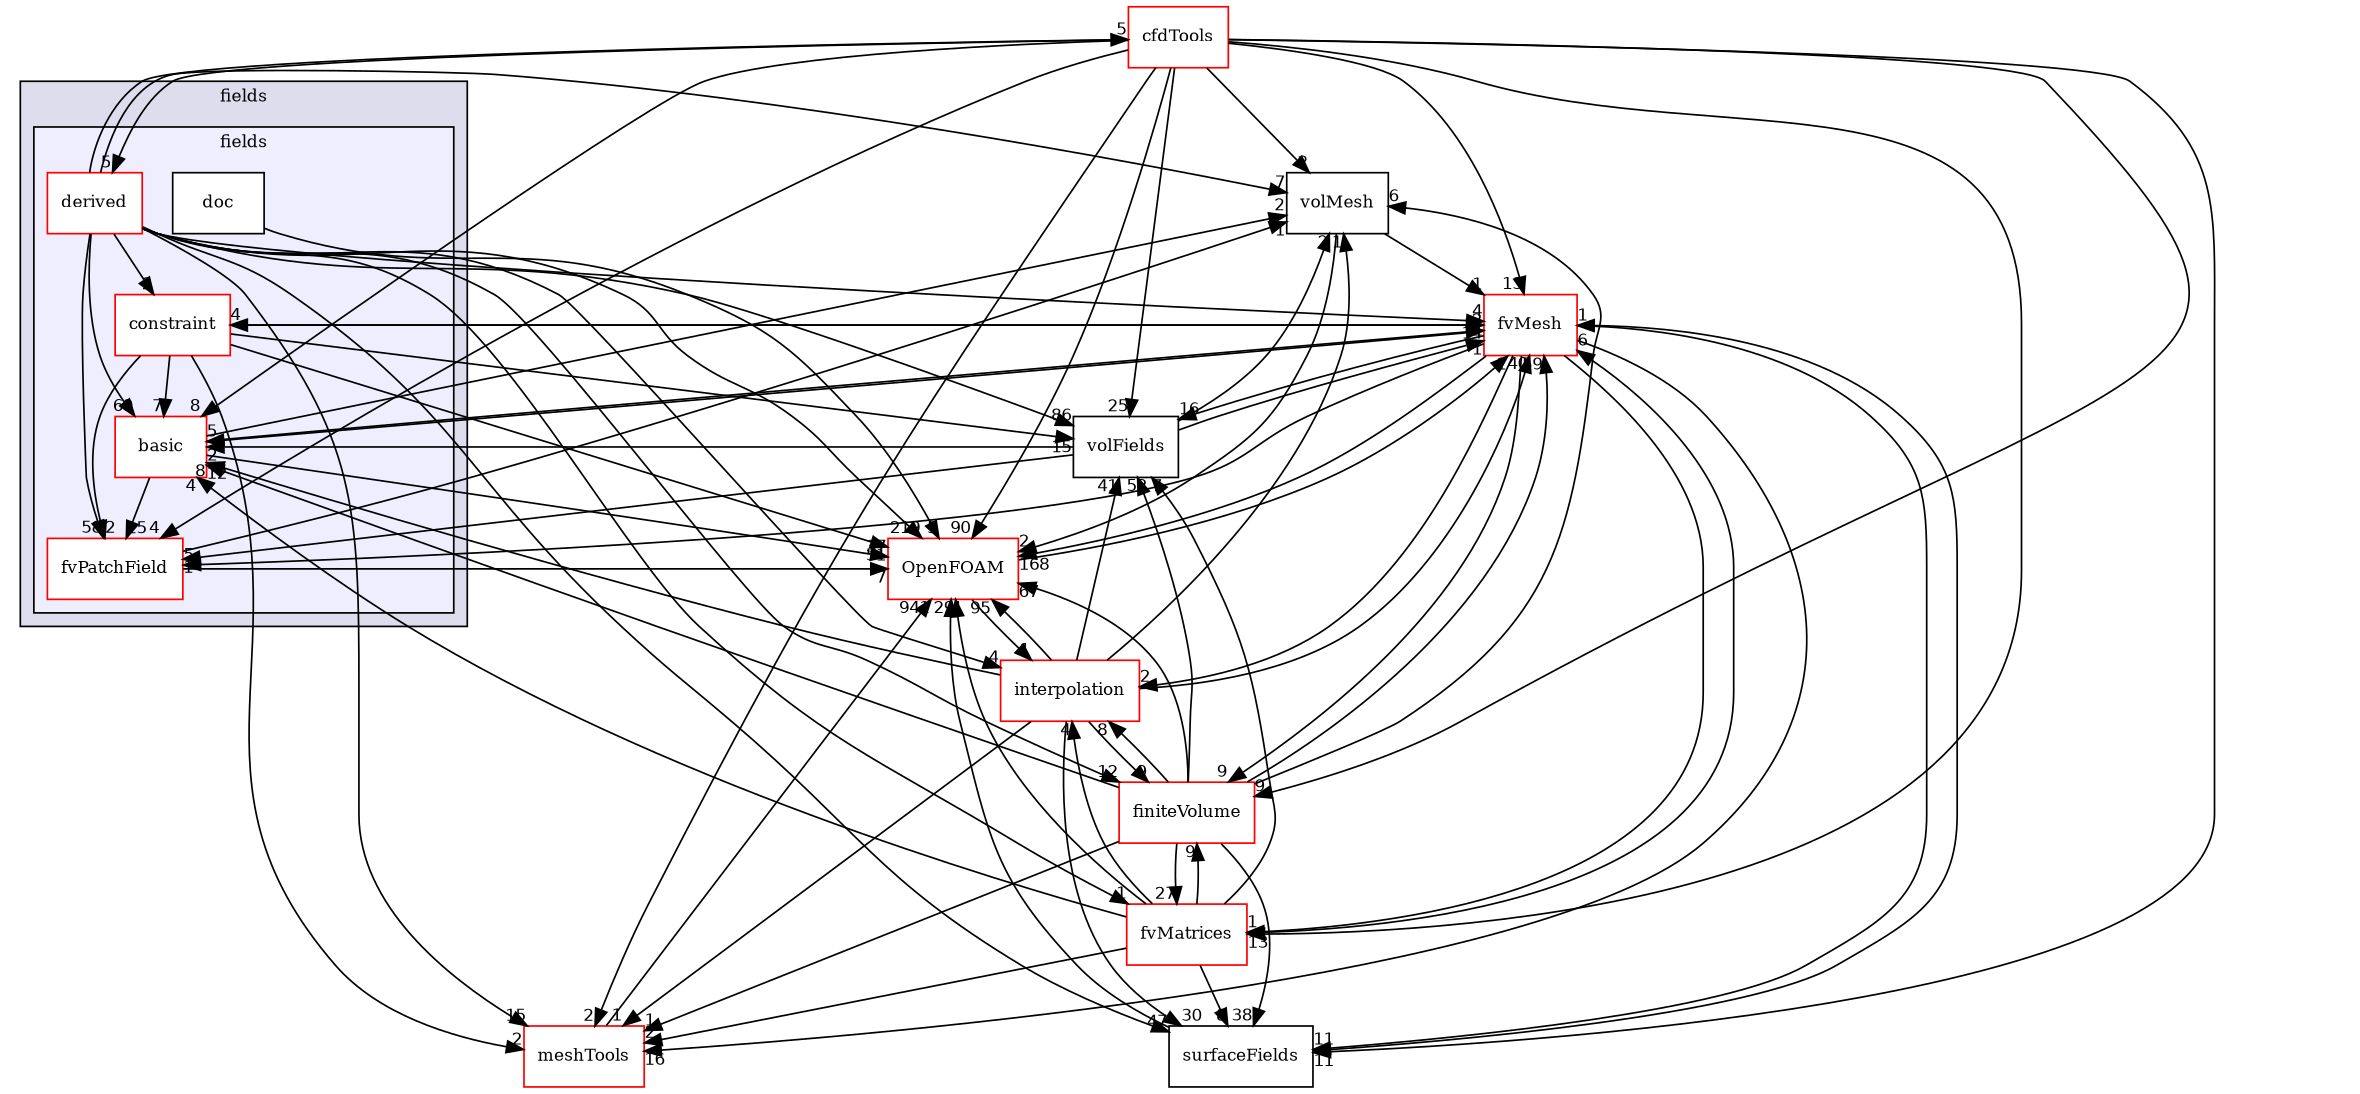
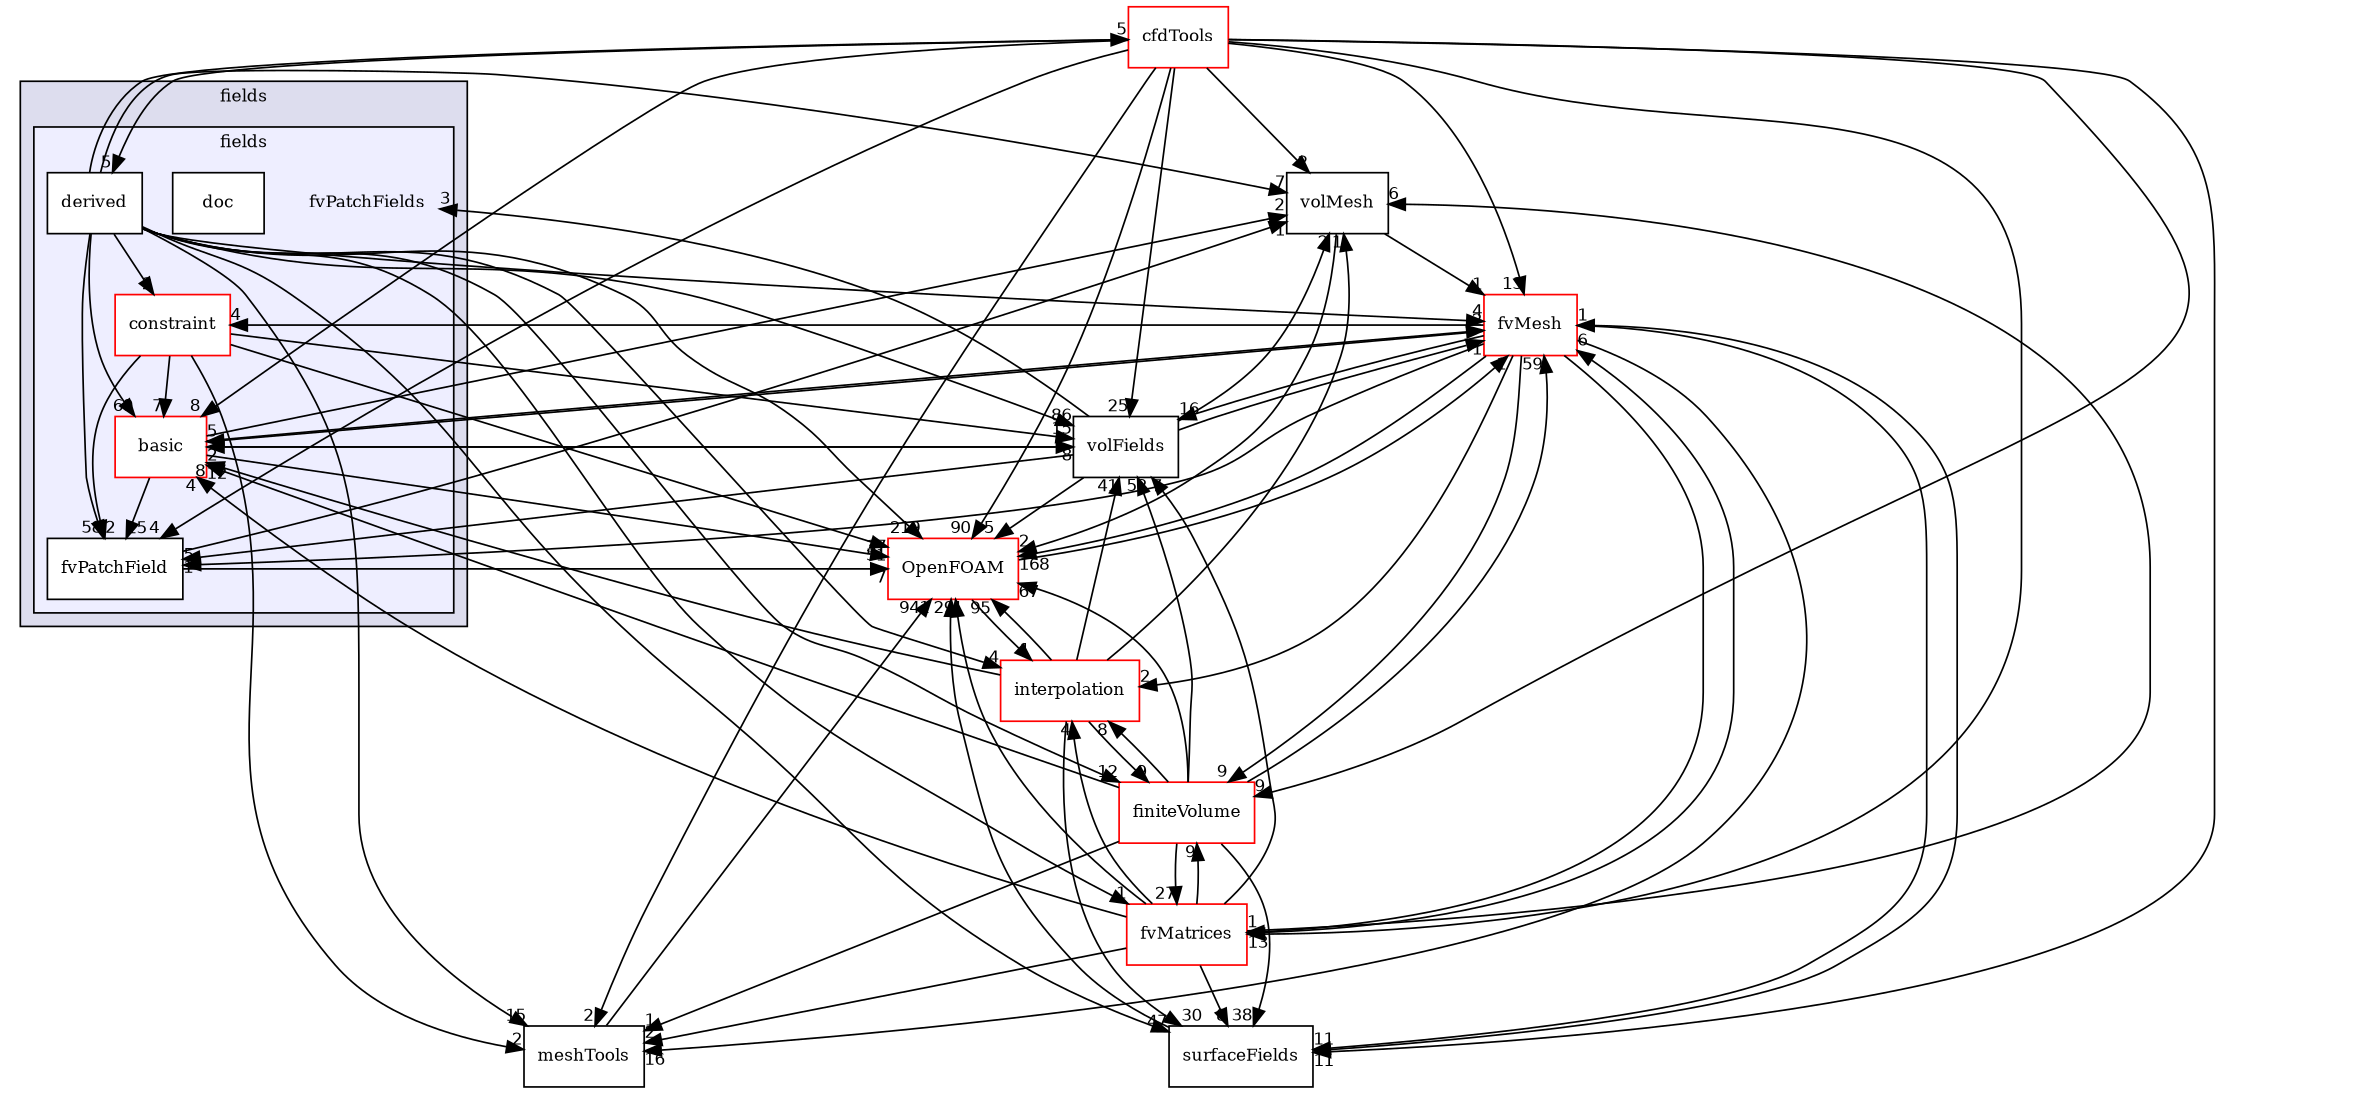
node "derived": color red -> black
node "fvPatchFields": added
edge "constraint" -> "fvMesh": removed
edge "doc" -> "OpenFOAM": now "volFields" -> "OpenFOAM"
edge "basic" -> "volFields": added
edge "finiteVolume" -> "volMesh": now "fvMatrices" -> "volMesh"
node "fvPatchField": color red -> black
edge "interpolation" -> "fvMesh": removed
edge "interpolation" -> "meshTools": removed
node "meshTools": color red -> black
